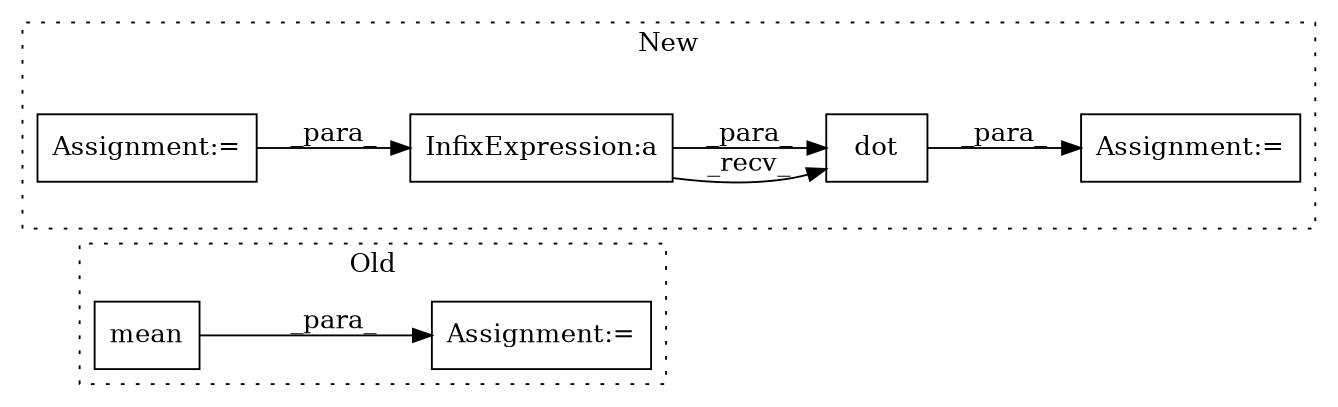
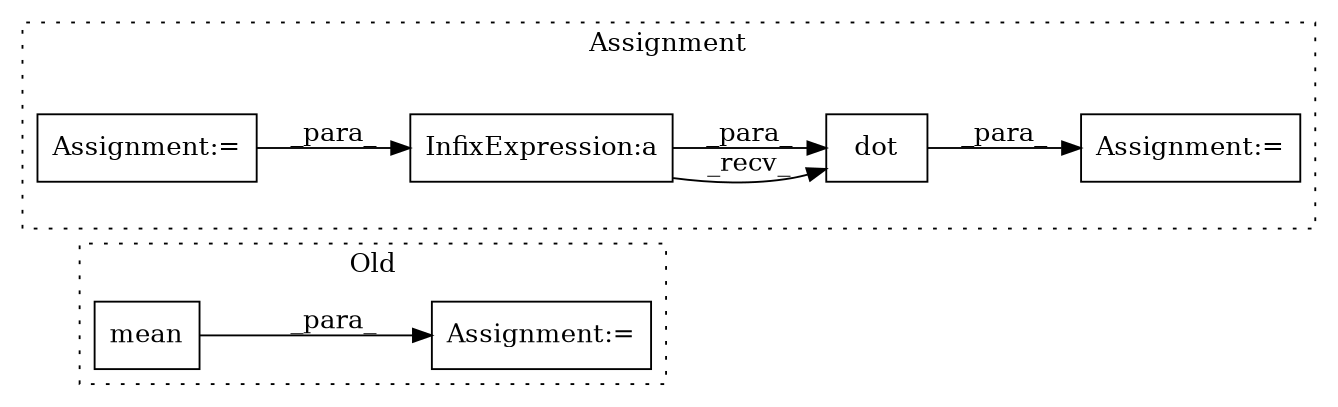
cluster "New": label "New" -> "Assignment"
